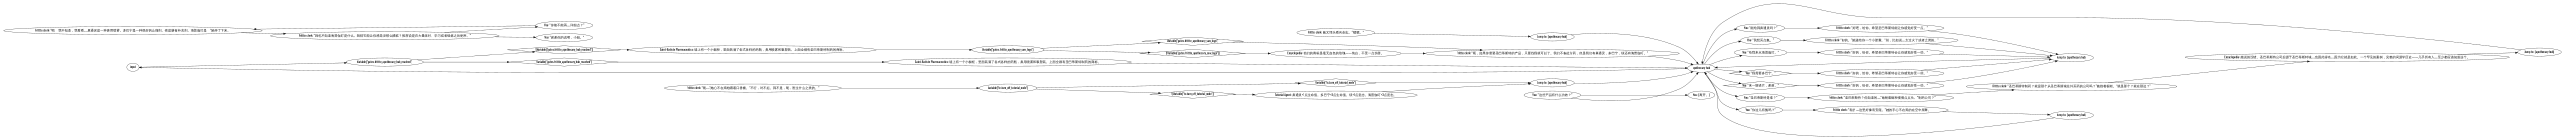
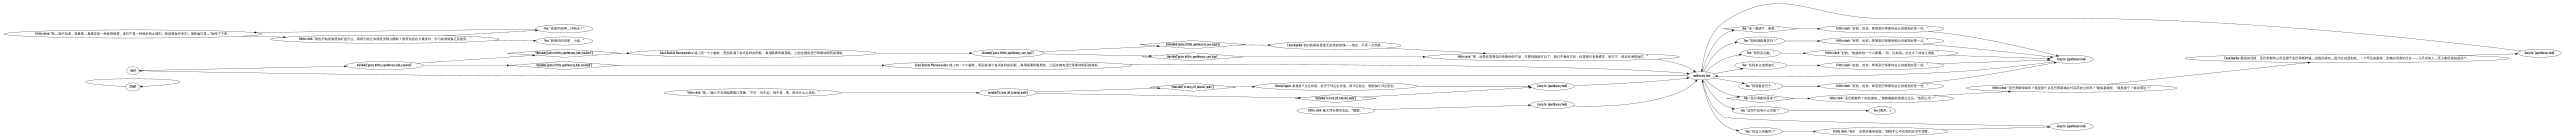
node "You: “我需要多巴宁。”": shape diamond -> ellipse
node "START": added
node "You: “圣巴蒂斯特是谁？”": shape ellipse -> diamond
edge "You: “这些产品有什么功效？”" -> "apothecary hub": reversed
